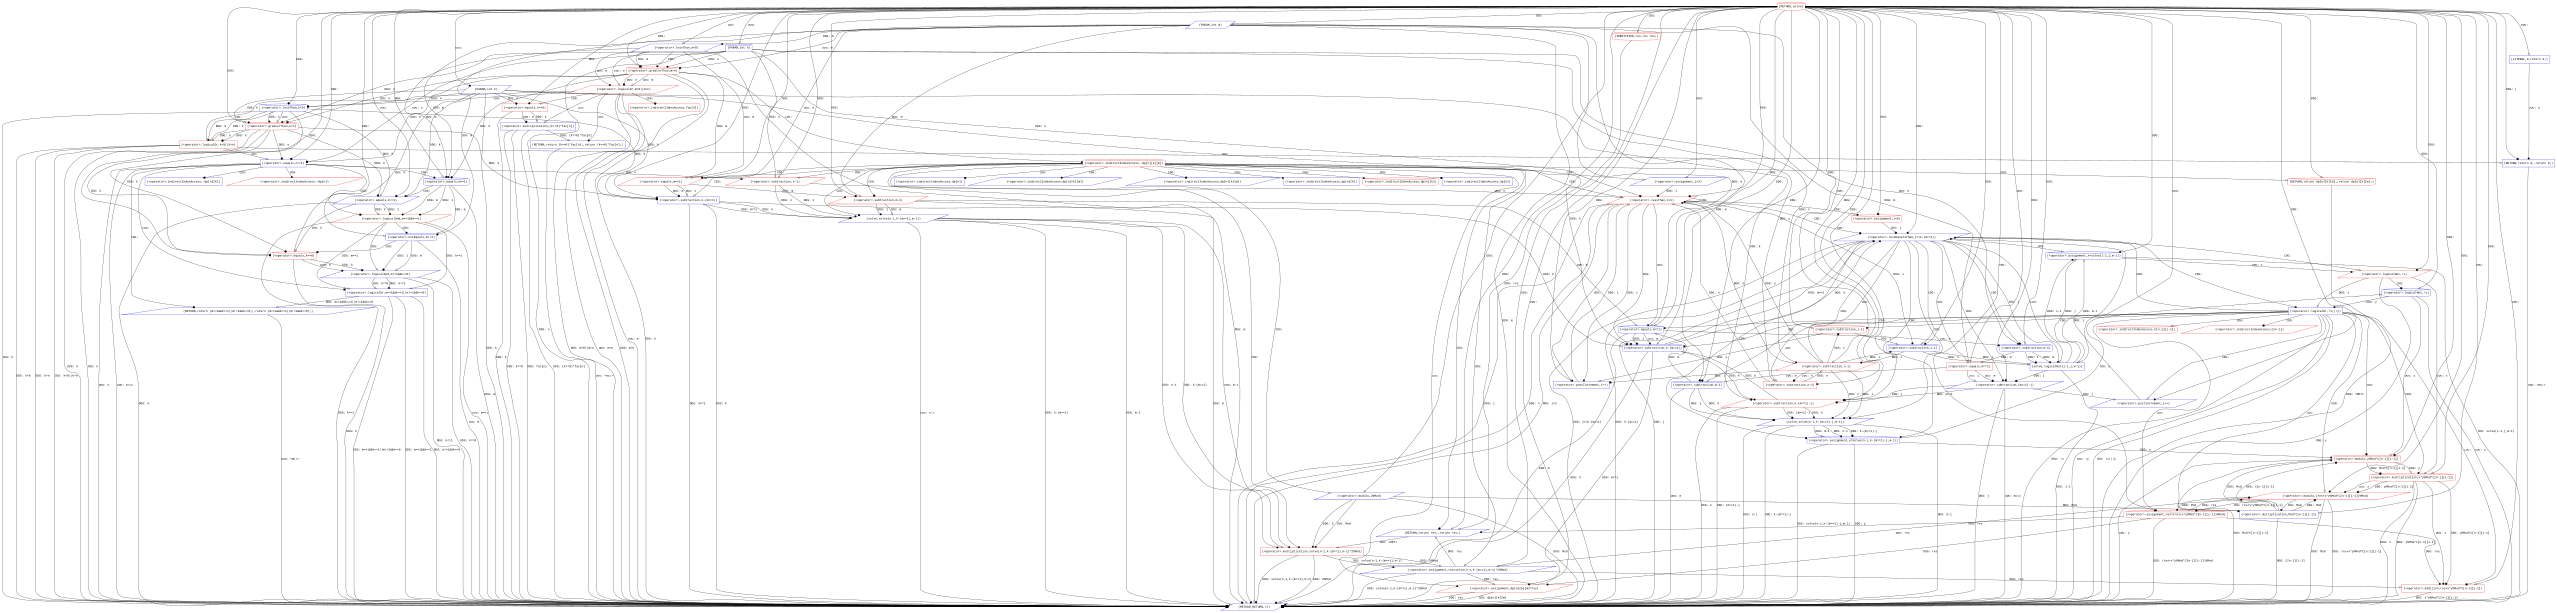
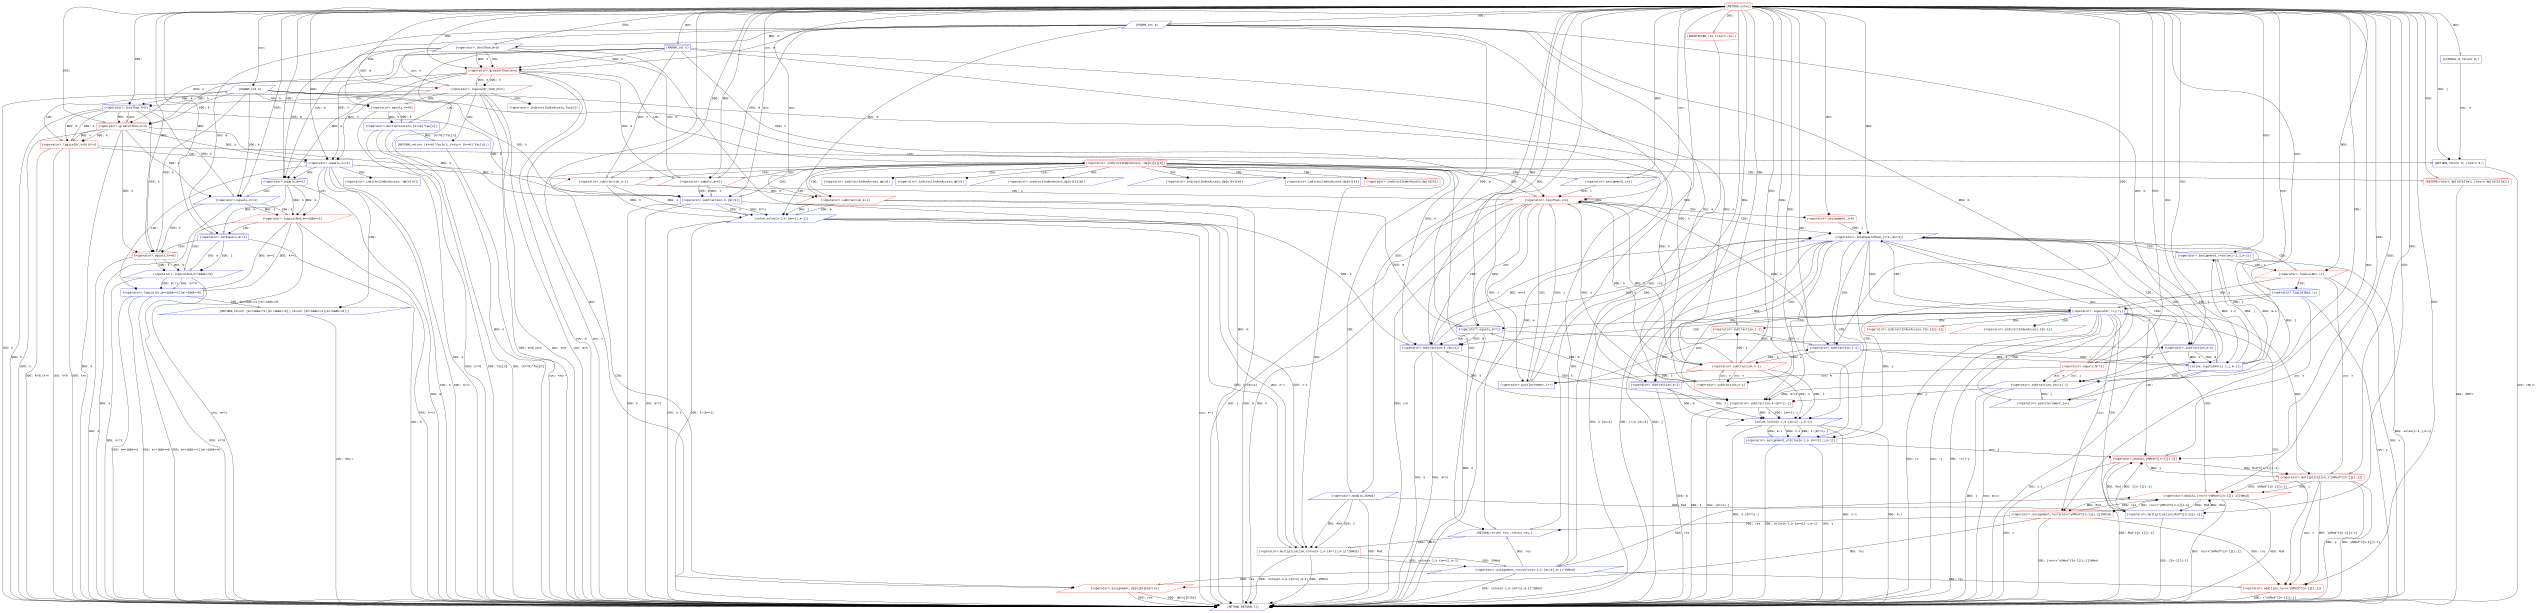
edge "(METHOD,solve)" -> "(<operator>.multiplication,Mod*C[n-1][i-1])": arrowhead onormal -> box
node "(IDENTIFIER,res,res res;)": label "(IDENTIFIER,res,res res;)" -> "(IDENTIFIER,res,return res;)"
node "(<operator>.indirectIndexAccess,~dp[n])": removed
node "(<operator>.subtraction,k-(m==1)-j)": shape parallelogram -> box
